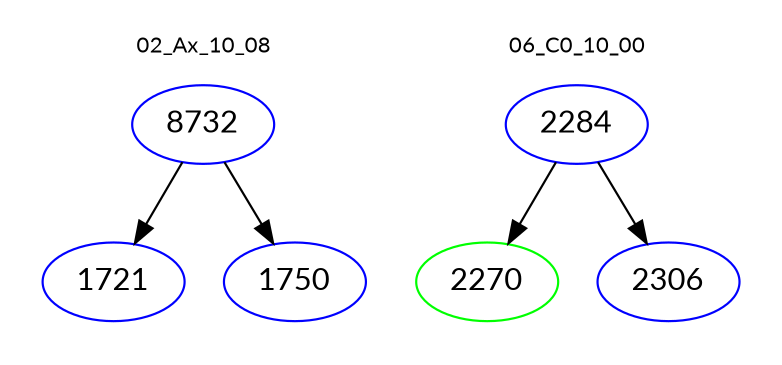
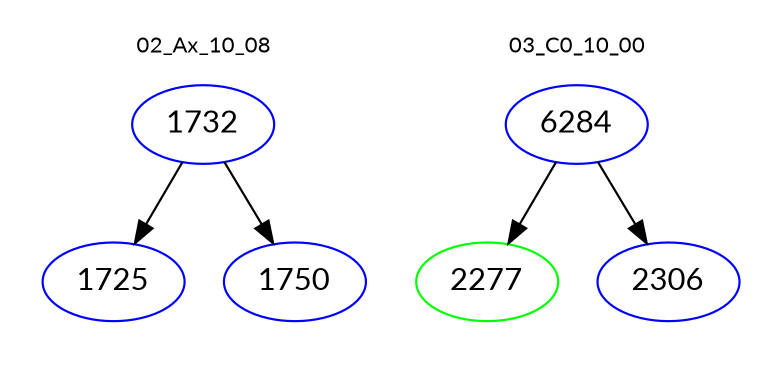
cluster "06_C0_10_00": label "06_C0_10_00" -> "03_C0_10_00"
node "8732": label "8732" -> "1732"
node "2284": label "2284" -> "6284"
node "1721": label "1721" -> "1725"
node "2270": label "2270" -> "2277"
